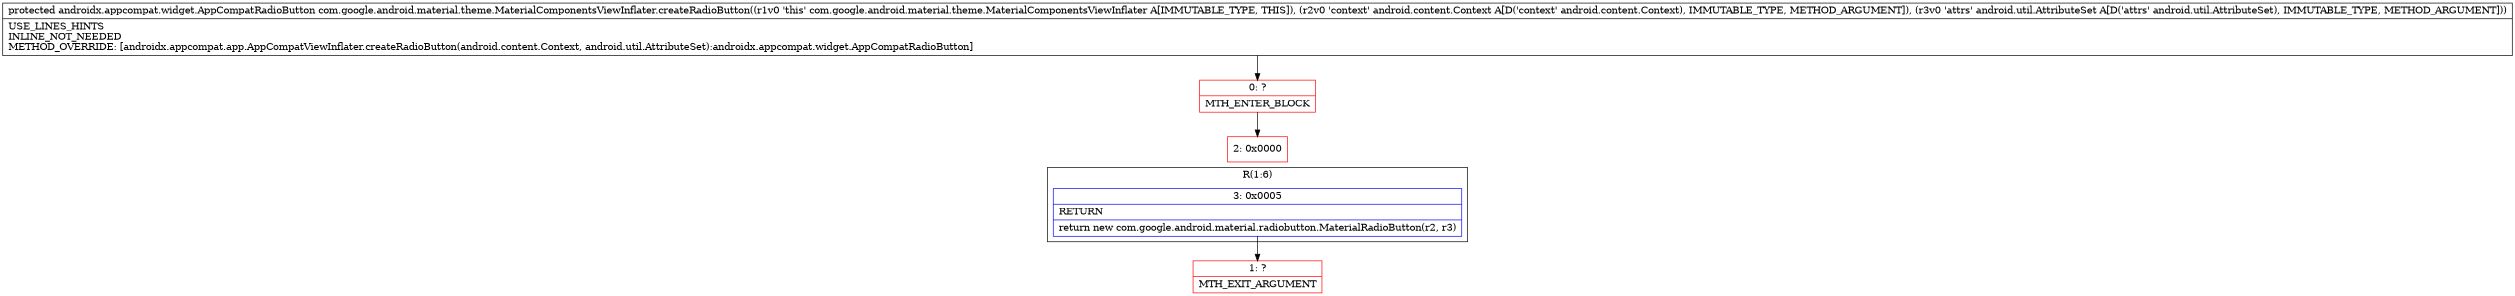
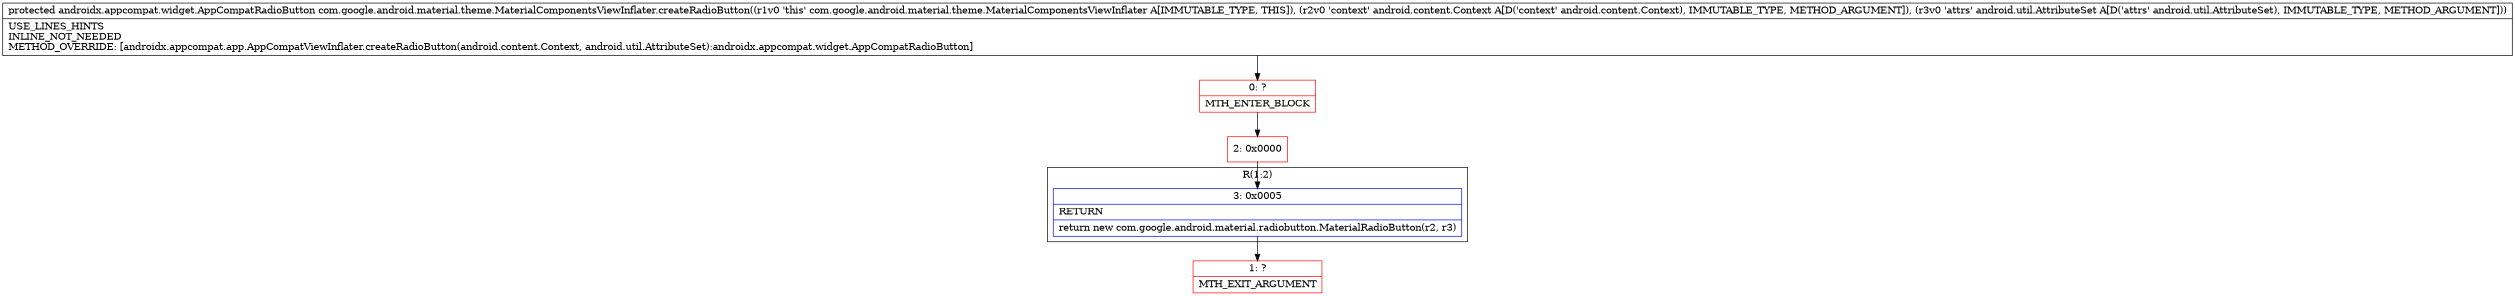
edge "2: 0x0000" -> "3: 0x0005": added
cluster "R(1:6)": label "R(1:6)" -> "R(1:2)"
